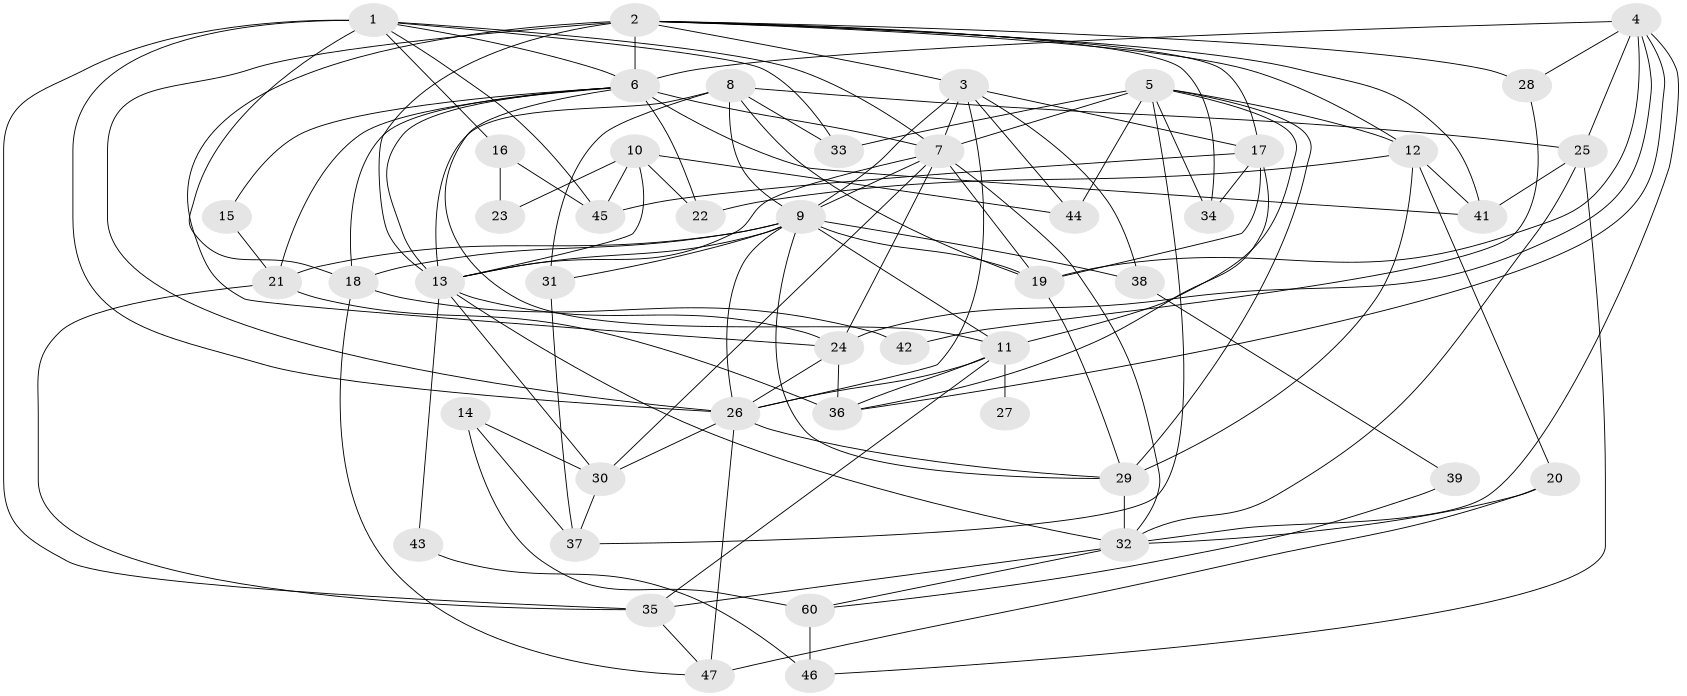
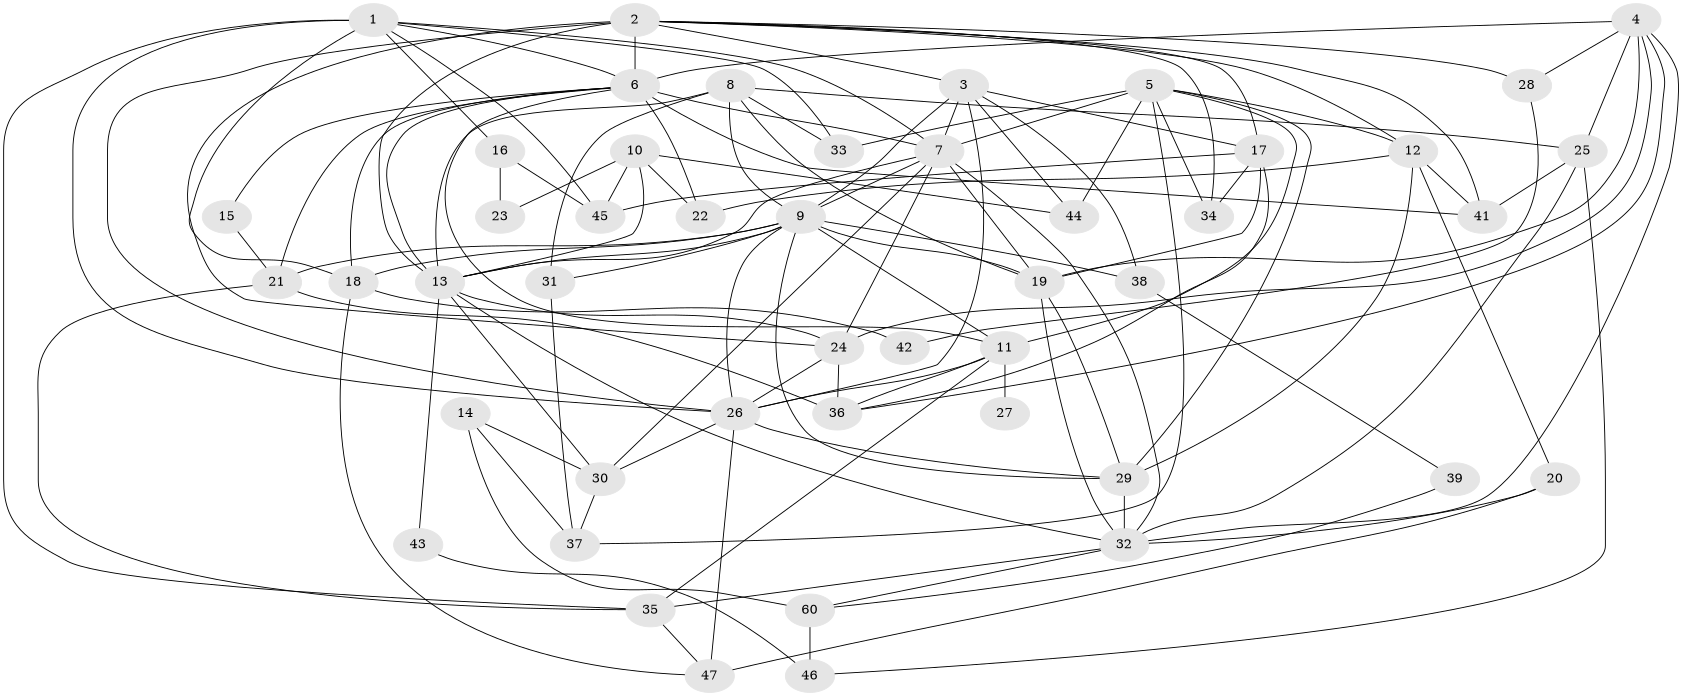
edge "19" -- "32": added
